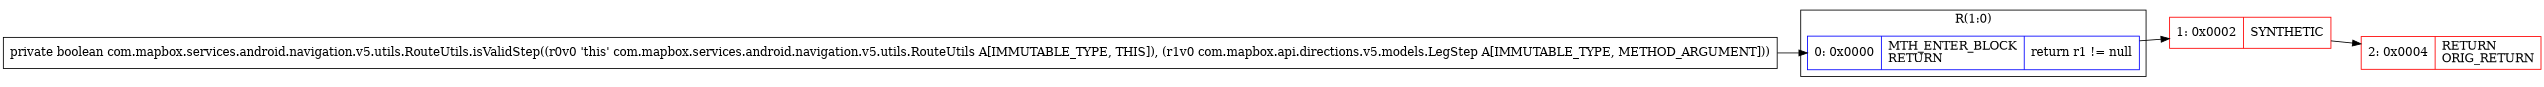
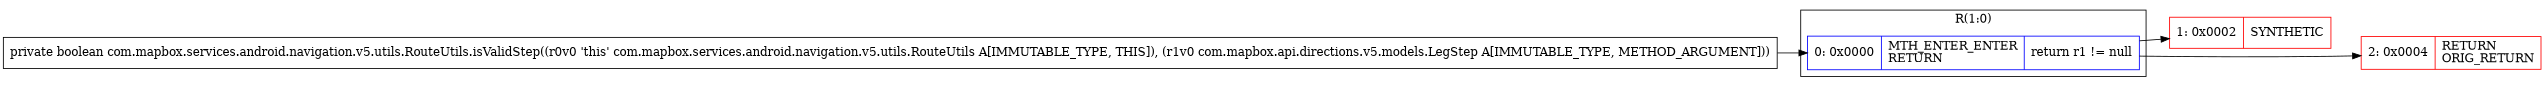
edge "1: 0x0002" -> "2: 0x0004": now "0: 0x0000" -> "2: 0x0004"
node "0: 0x0000": text "MTH_ENTER_BLOCK" -> "MTH_ENTER_ENTER"
